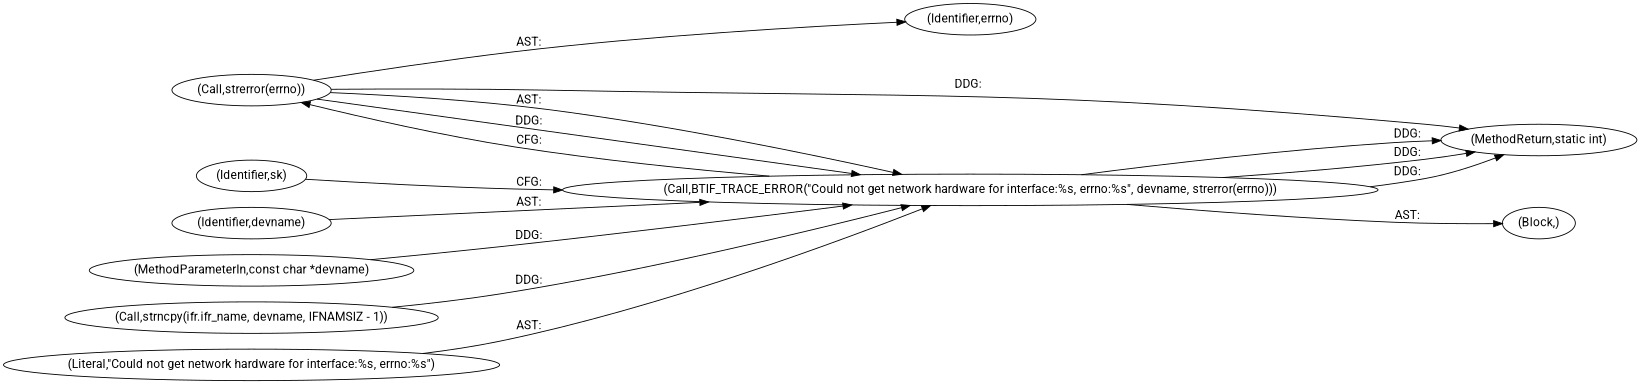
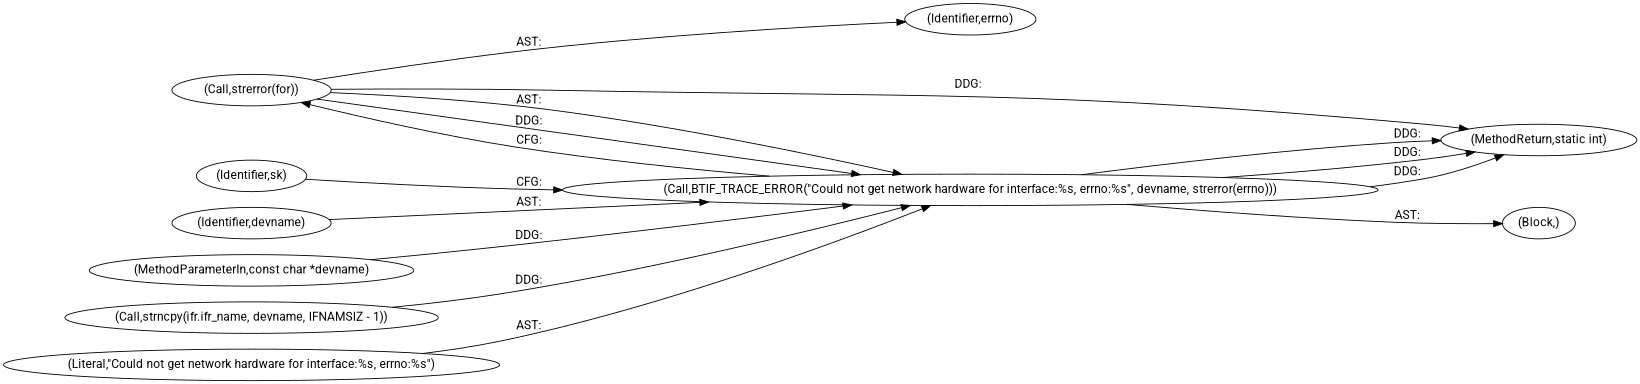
node "(Call,strerror(errno))": label "(Call,strerror(errno))" -> "(Call,strerror(for))"
